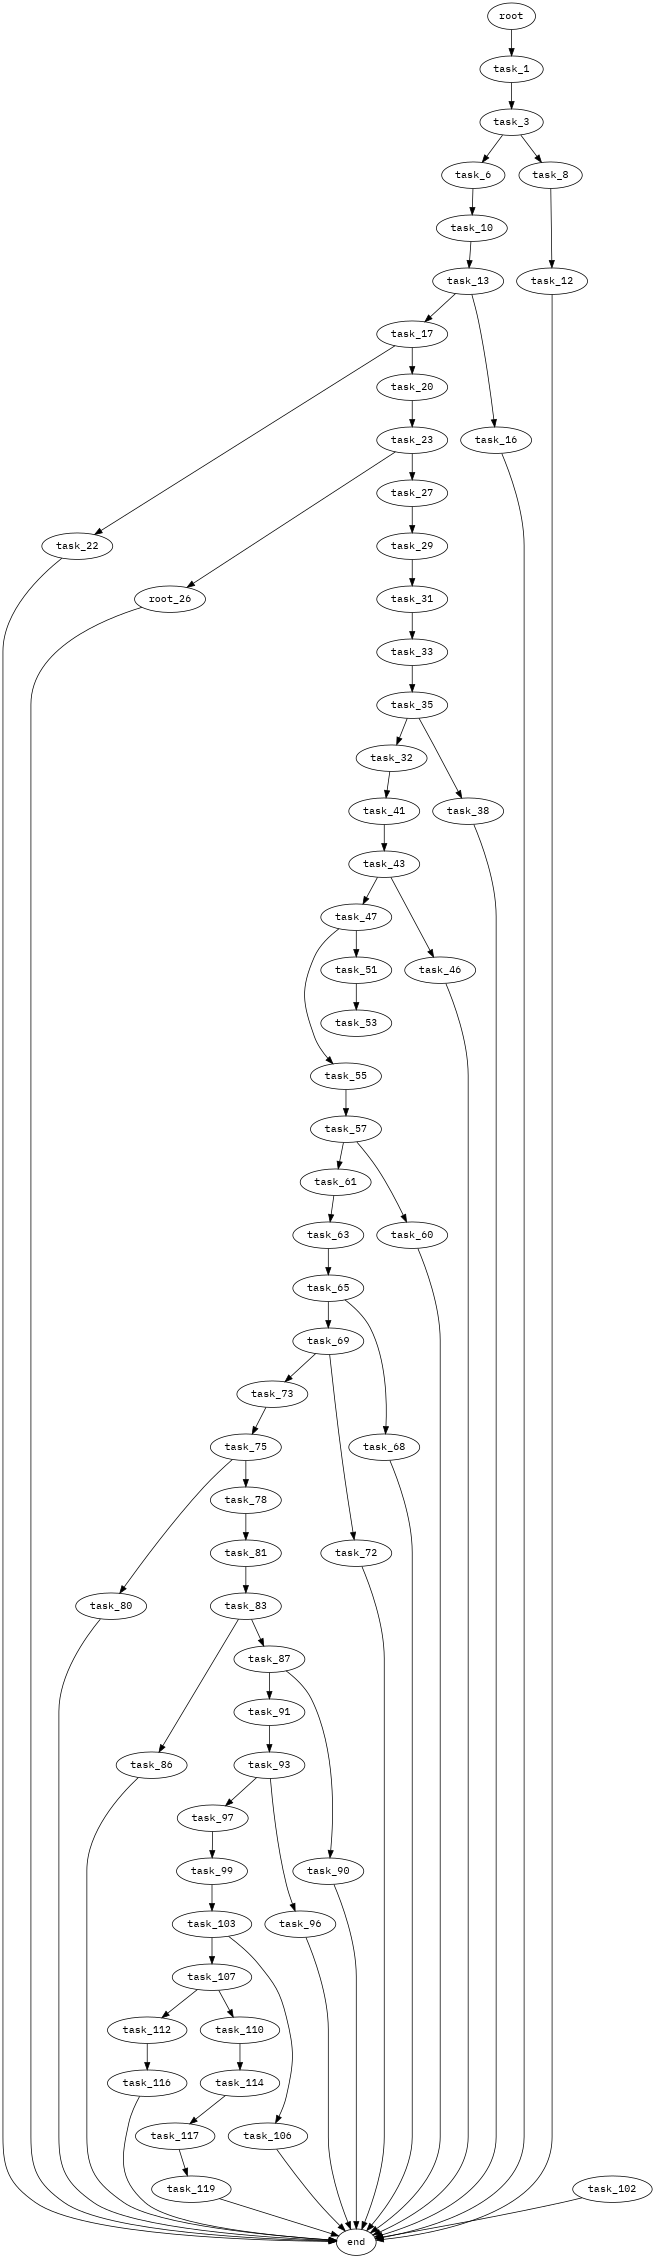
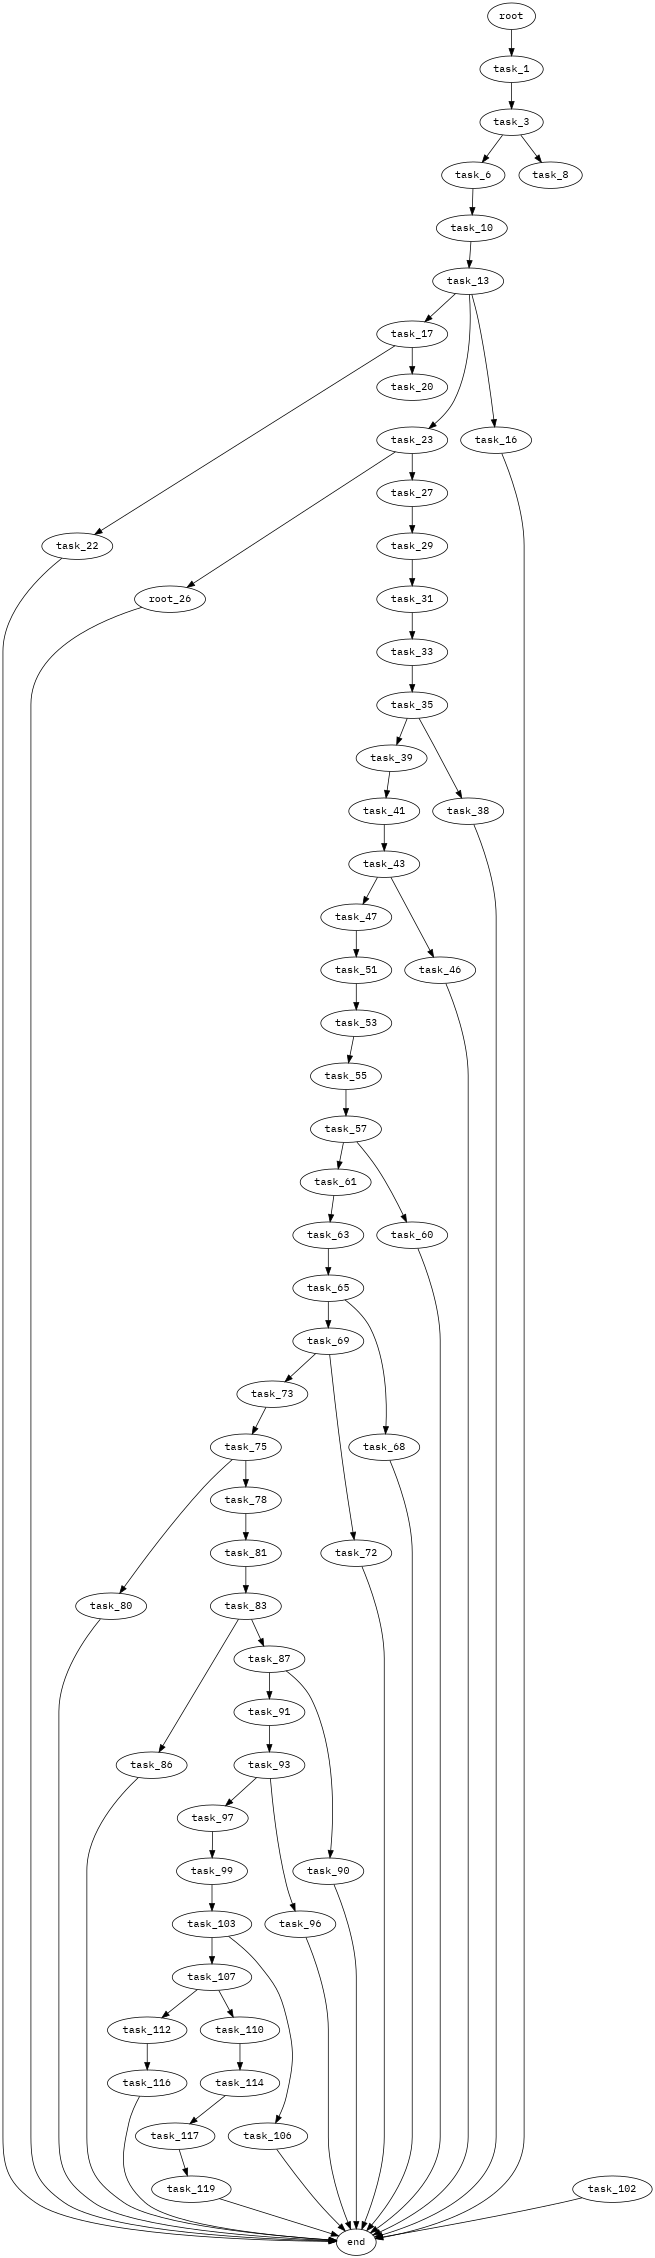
node "task_12": removed
edge "task_20" -> "task_23": now "task_13" -> "task_23"
node "task_32": label "task_32" -> "task_39"
edge "task_47" -> "task_55": now "task_53" -> "task_55"
